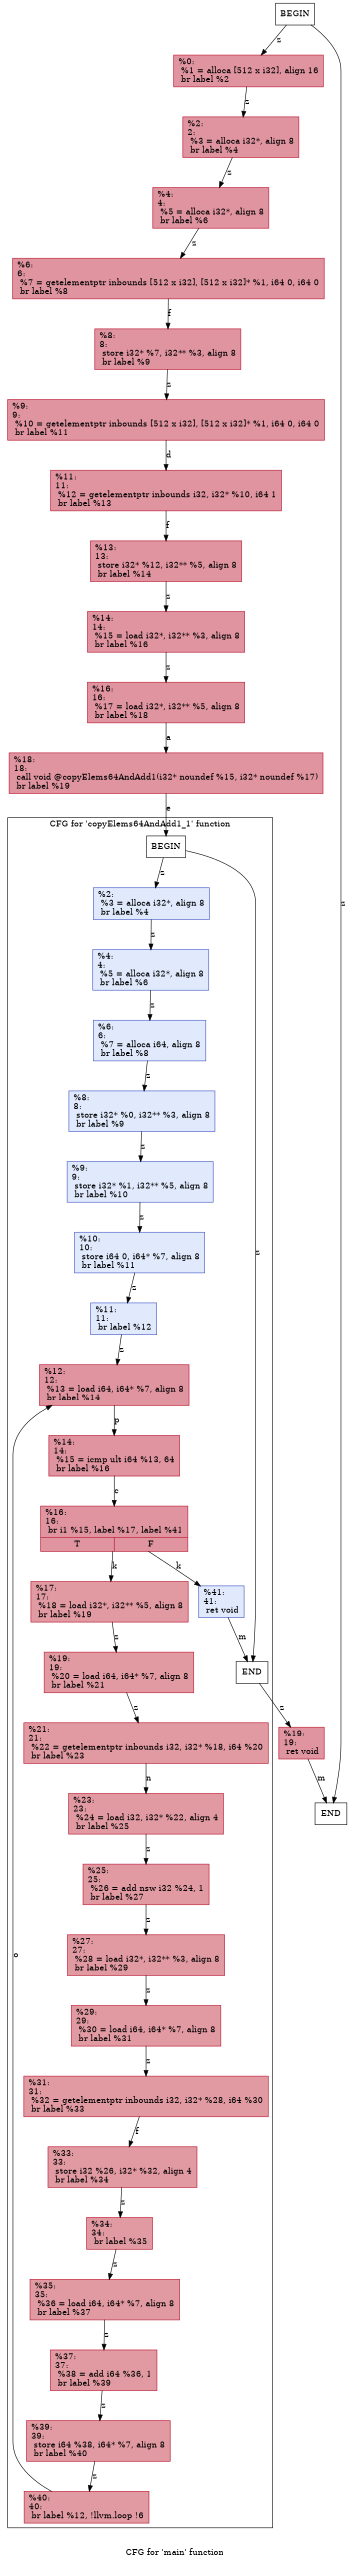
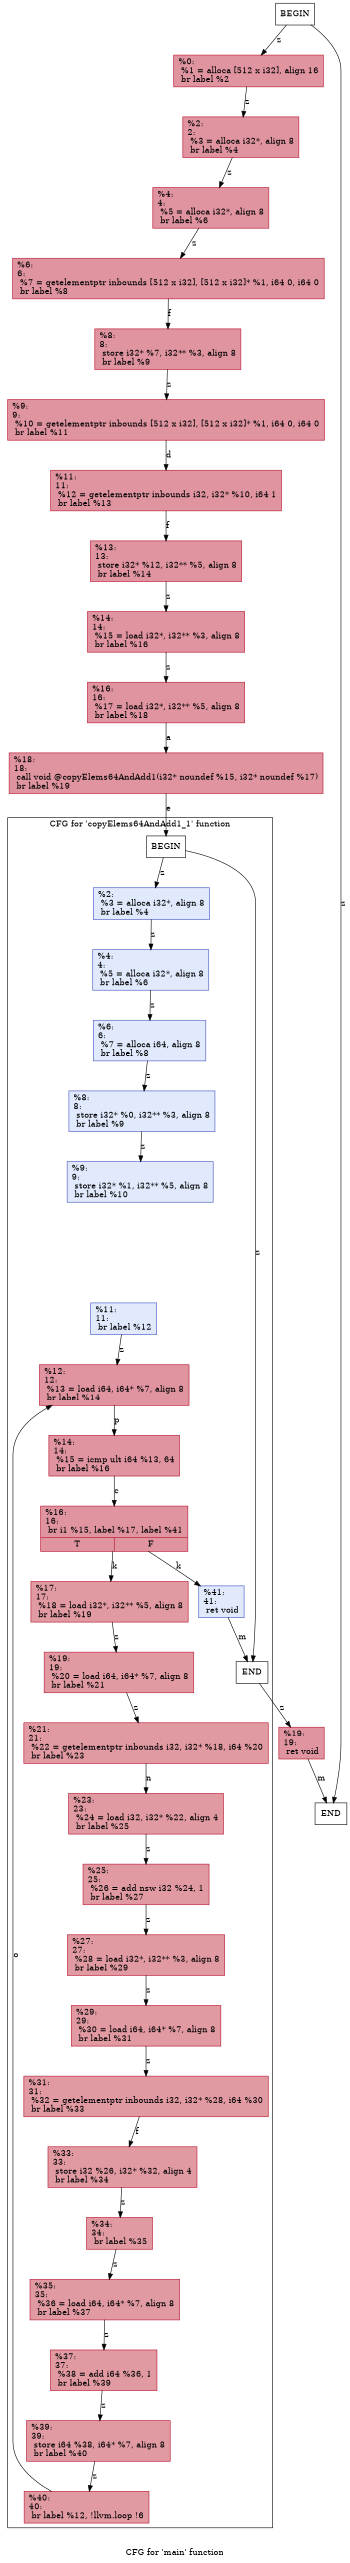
node "%10:": removed
